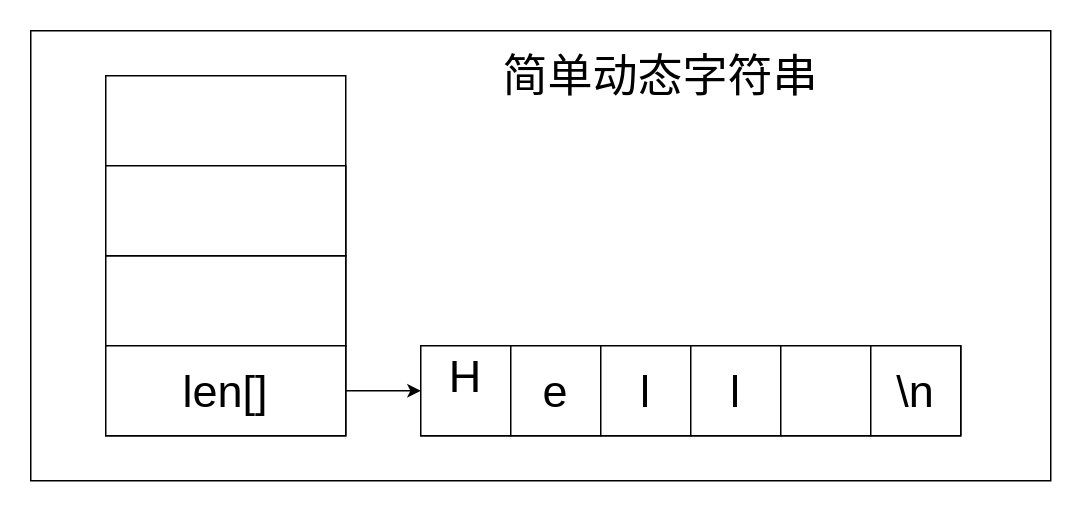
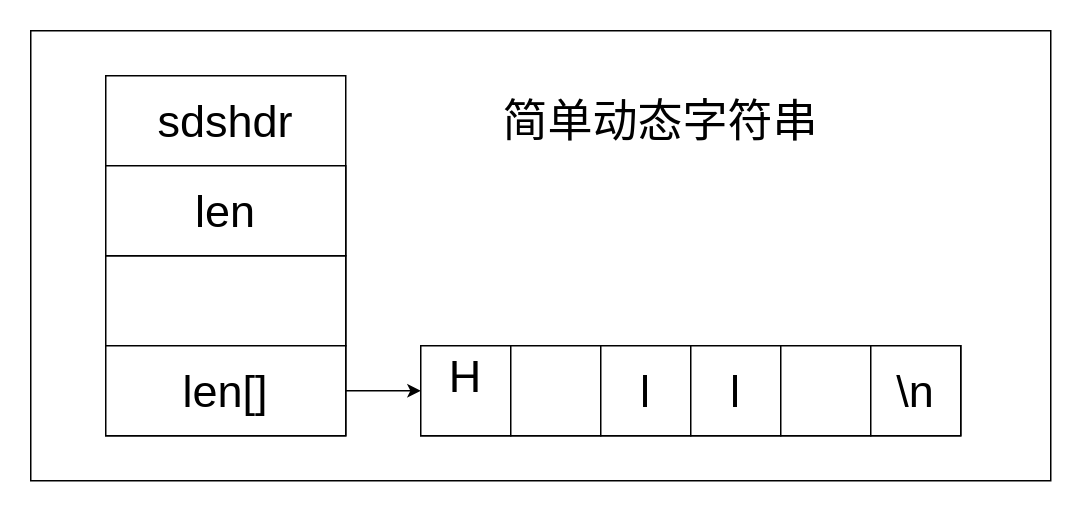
node "简单动态字符串": moved (661, 76) -> (661, 121)
node "sdshdr": added
node "len": added
node "e": removed
